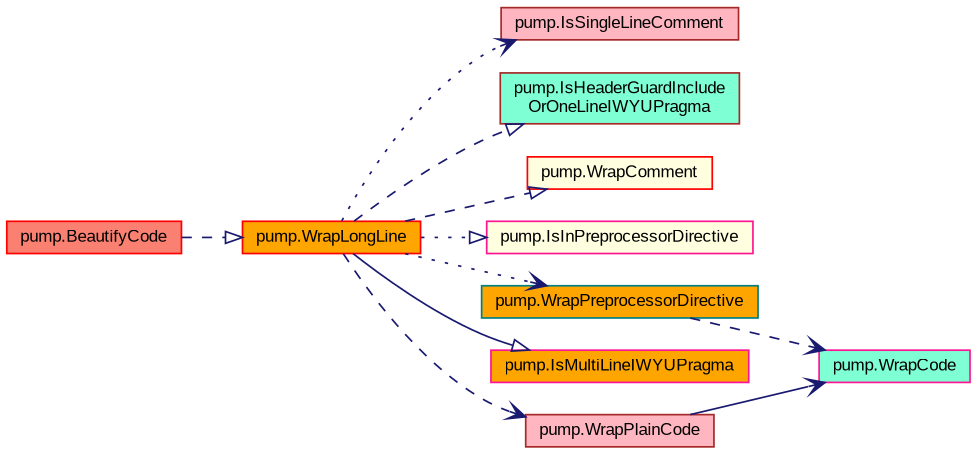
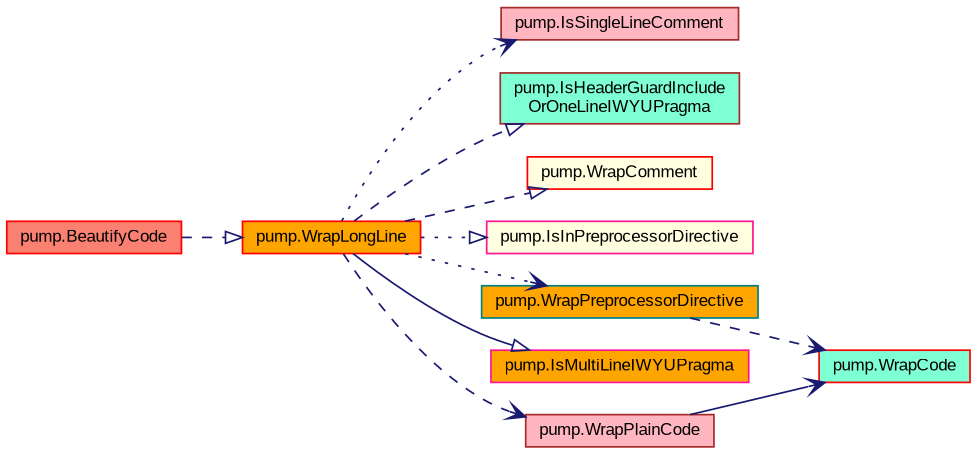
node "pump.WrapCode": color deeppink -> red
